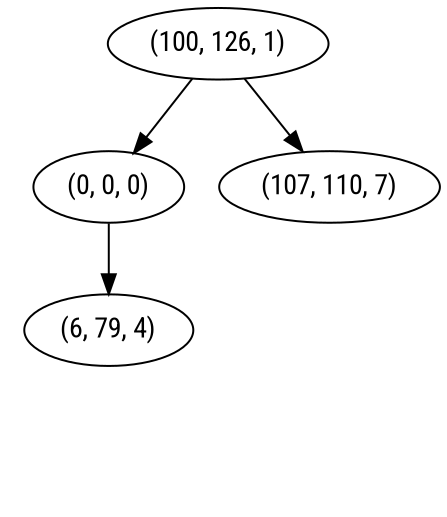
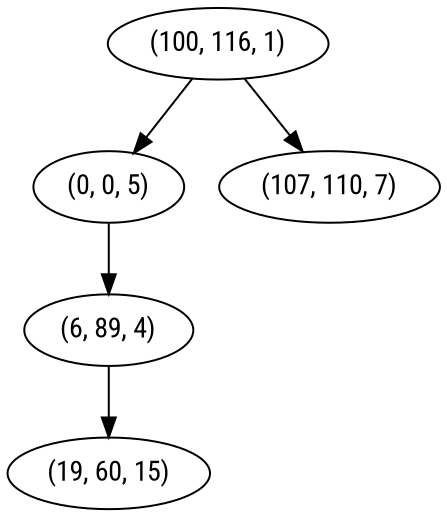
node "(100, 126, 1)": label "(100, 126, 1)" -> "(100, 116, 1)"
node "(0, 0, 0)": label "(0, 0, 0)" -> "(0, 0, 5)"
node "(6, 79, 4)": label "(6, 79, 4)" -> "(6, 89, 4)"
node "(19, 60, 15)": added
